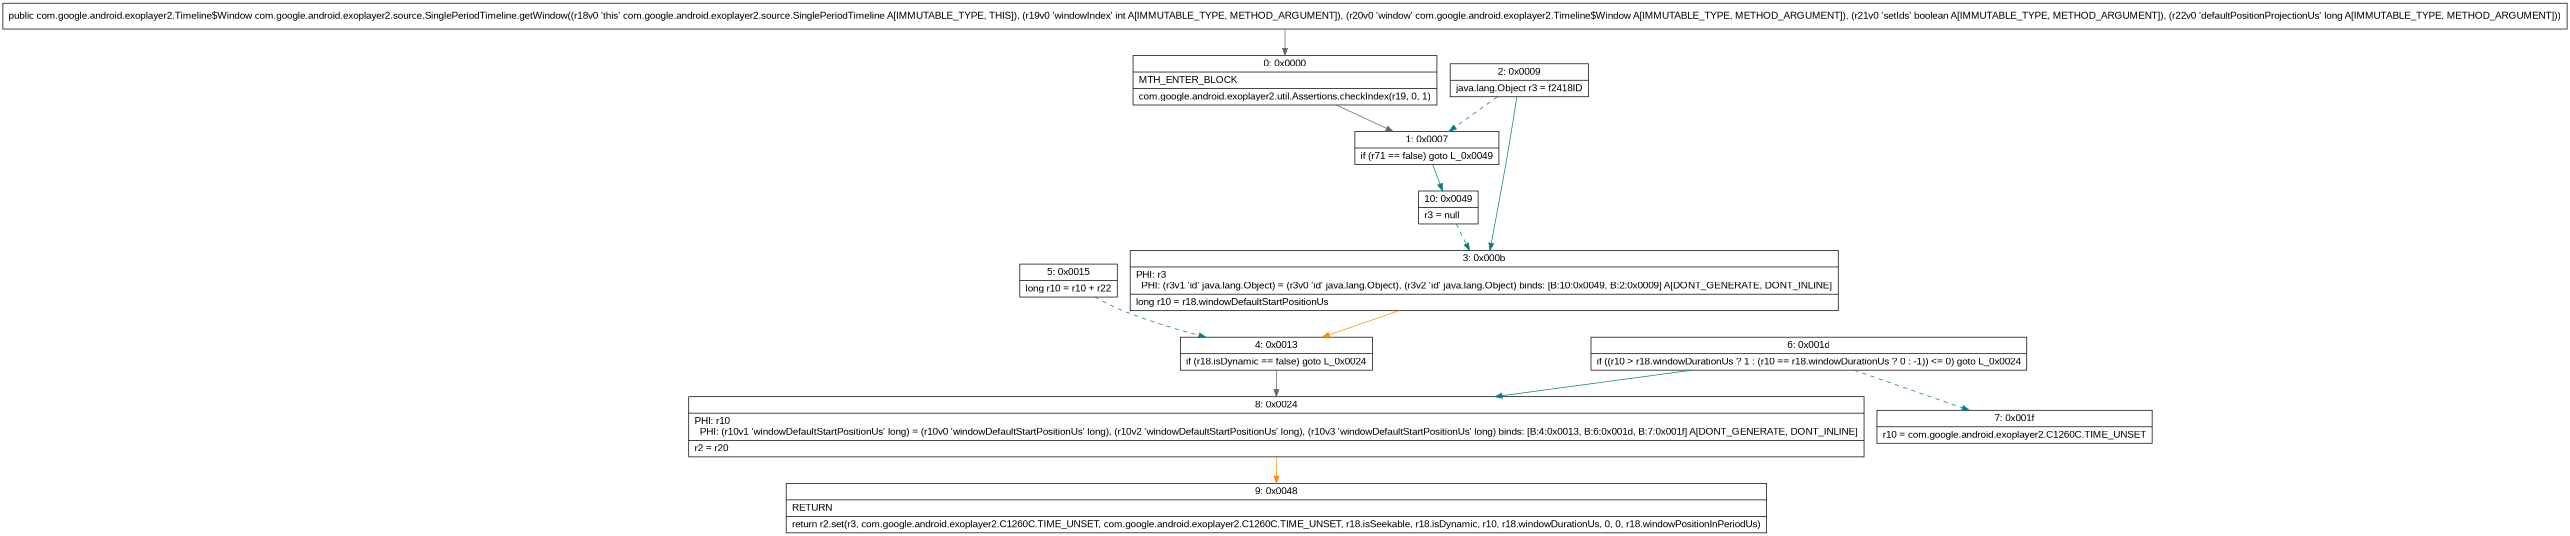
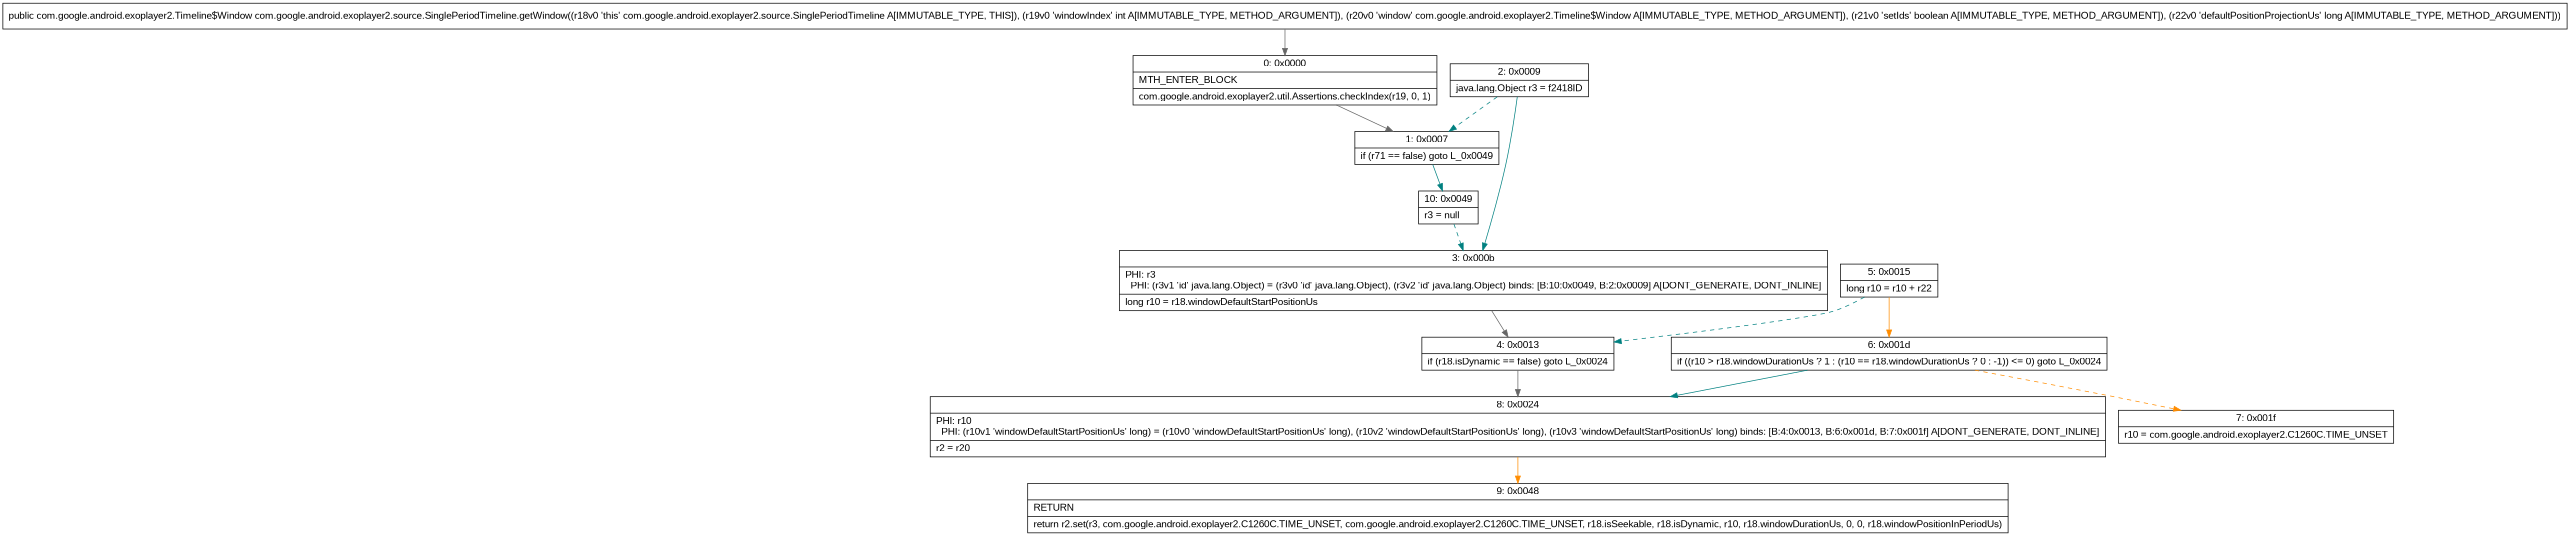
edge "5: 0x0015" -> "6: 0x001d": added
edge "3: 0x000b" -> "4: 0x0013": color darkorange -> gray40
edge "6: 0x001d" -> "7: 0x001f": color teal -> darkorange
